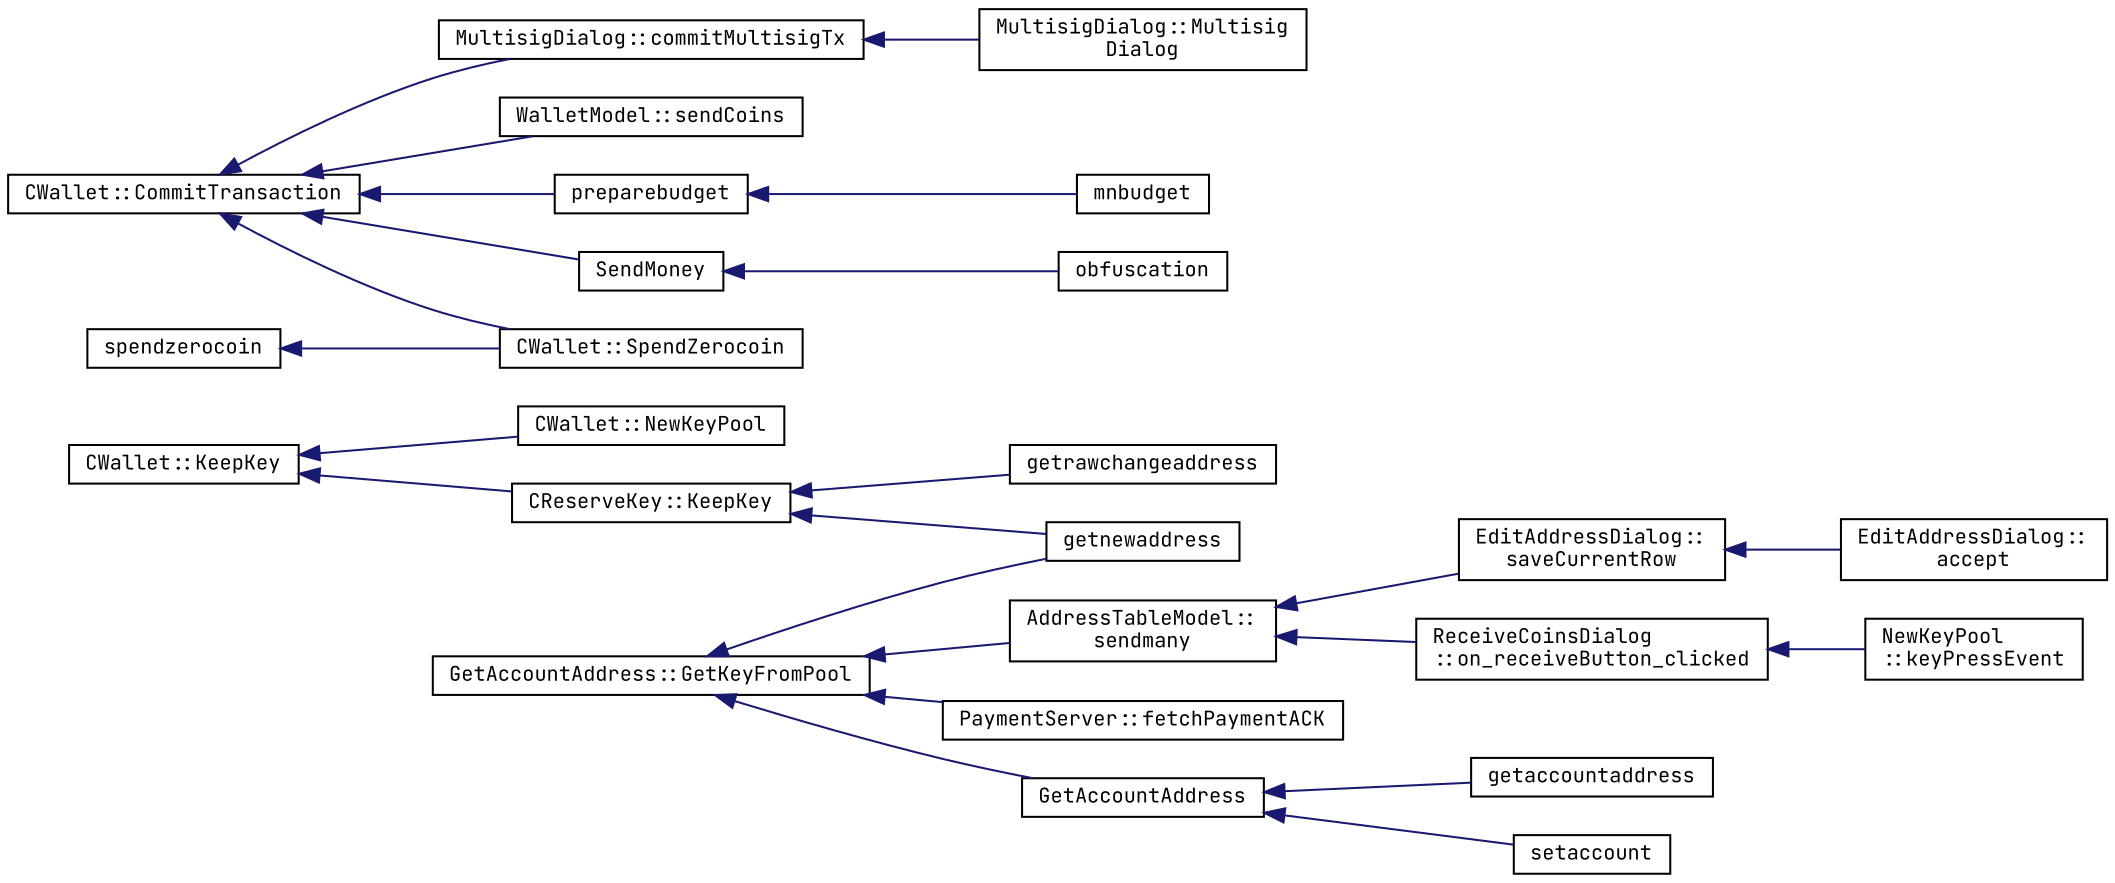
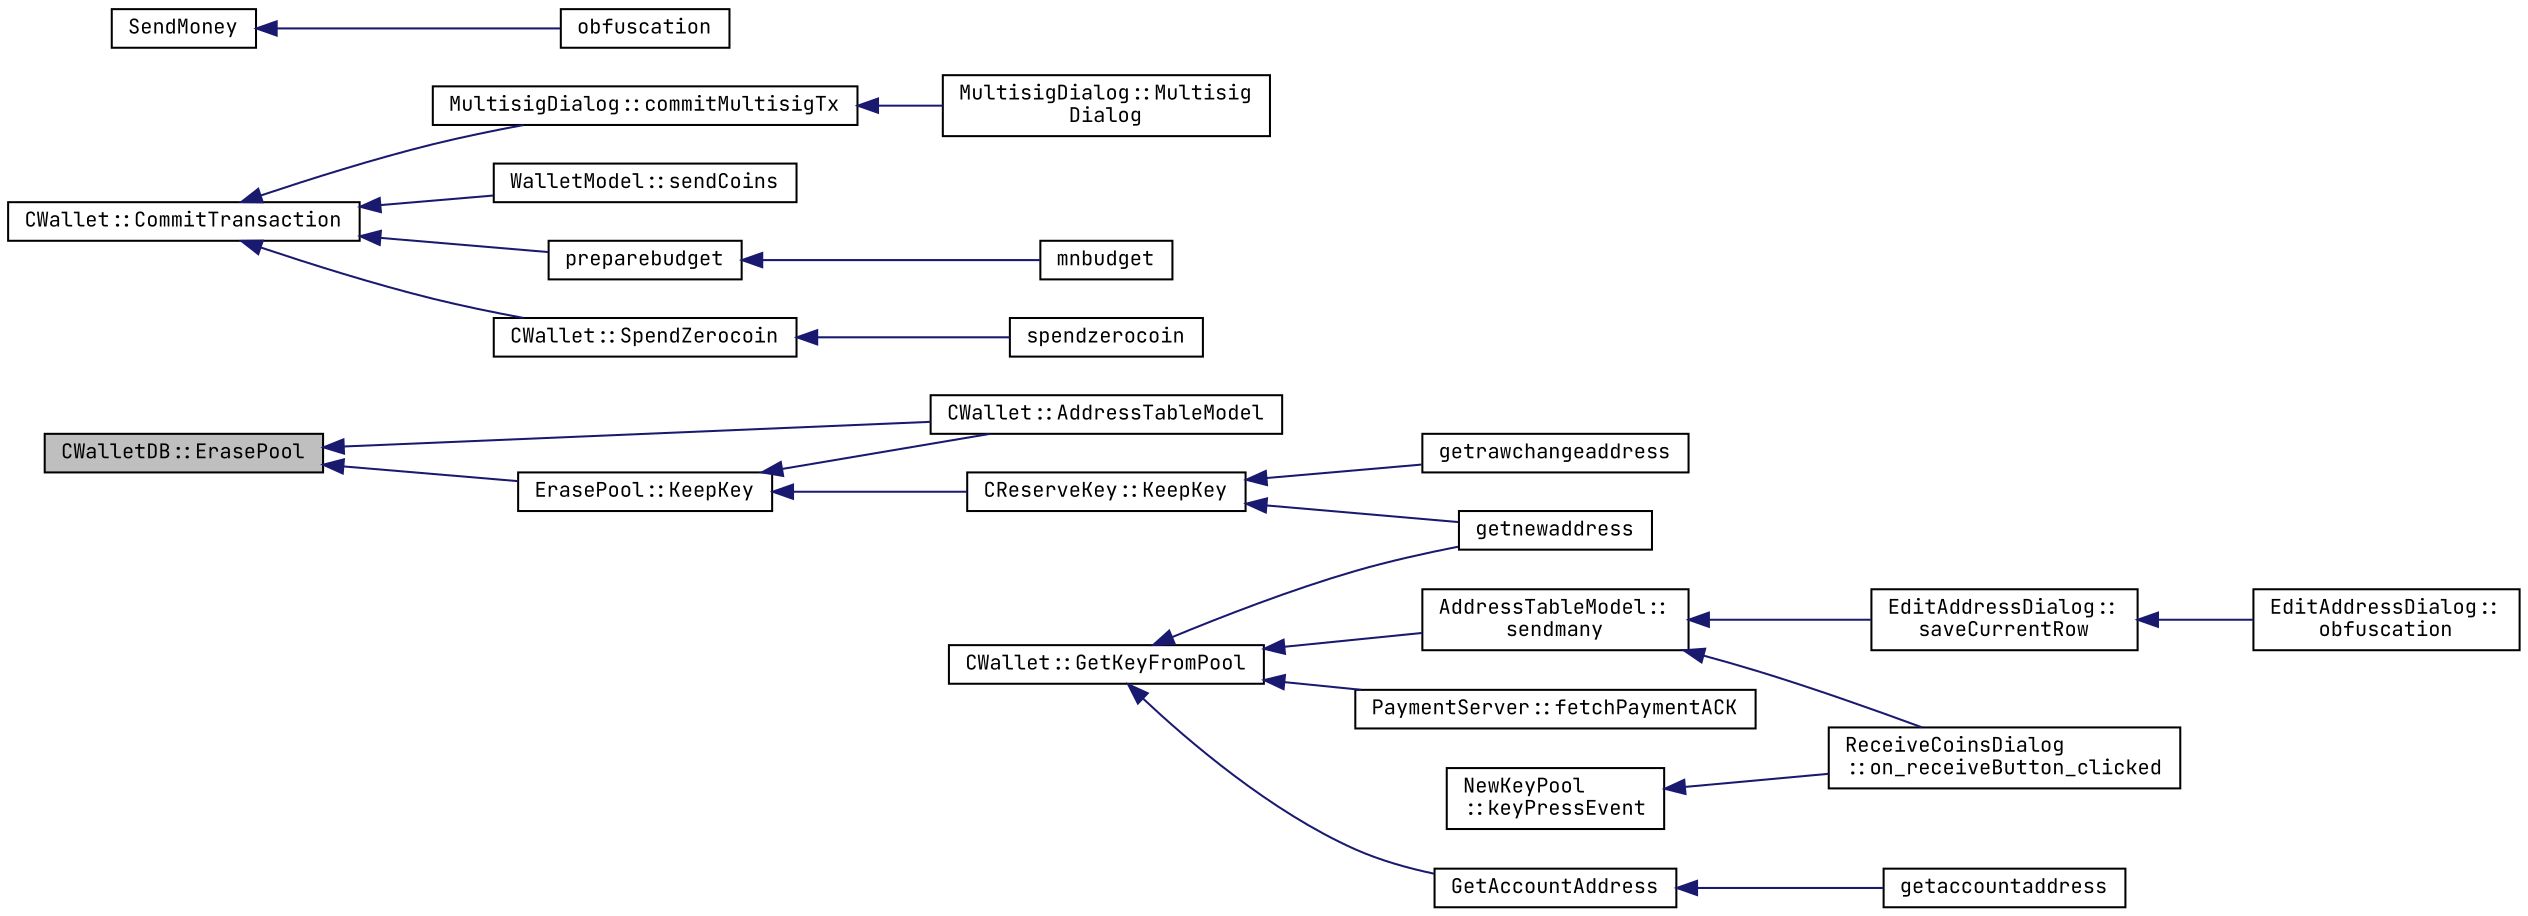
edge "SendMoney" -> "CWallet::CommitTransaction": removed
edge "CWallet::SpendZerocoin" -> "spendzerocoin": reversed
node "CWallet::NewKeyPool": label "CWallet::NewKeyPool" -> "CWallet::AddressTableModel"
node "CWalletDB::ErasePool": added
node "CWallet::KeepKey": label "CWallet::KeepKey" -> "ErasePool::KeepKey"
node "EditAddressDialog:: accept": label "EditAddressDialog:: accept" -> "EditAddressDialog:: obfuscation"
edge "NewKeyPool ::keyPressEvent" -> "ReceiveCoinsDialog ::on_receiveButton_clicked": reversed
node "GetAccountAddress::GetKeyFromPool": label "GetAccountAddress::GetKeyFromPool" -> "CWallet::GetKeyFromPool"
node "setaccount": removed
